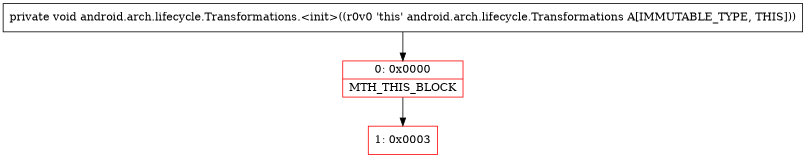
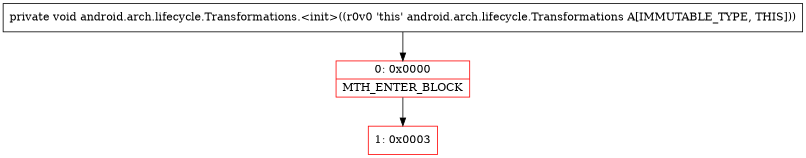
node "0: 0x0000": text "MTH_THIS_BLOCK" -> "MTH_ENTER_BLOCK"
